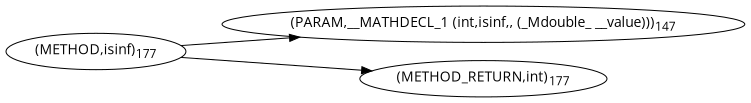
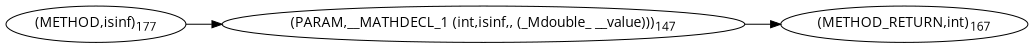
edge "(METHOD,isinf)" -> "(METHOD_RETURN,int)": now "(PARAM,__MATHDECL_1 (int,isinf,, (_Mdouble_ __value)))" -> "(METHOD_RETURN,int)"
node "(METHOD_RETURN,int)": text "177" -> "167"
